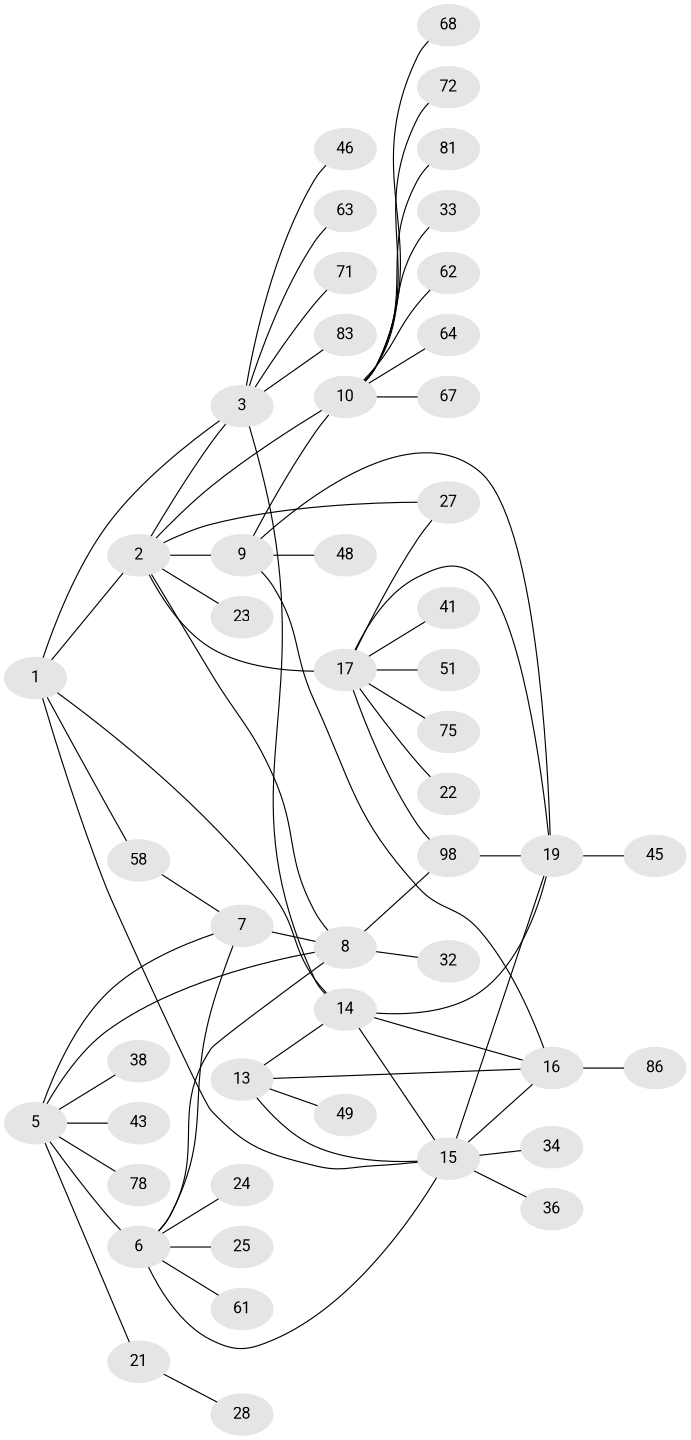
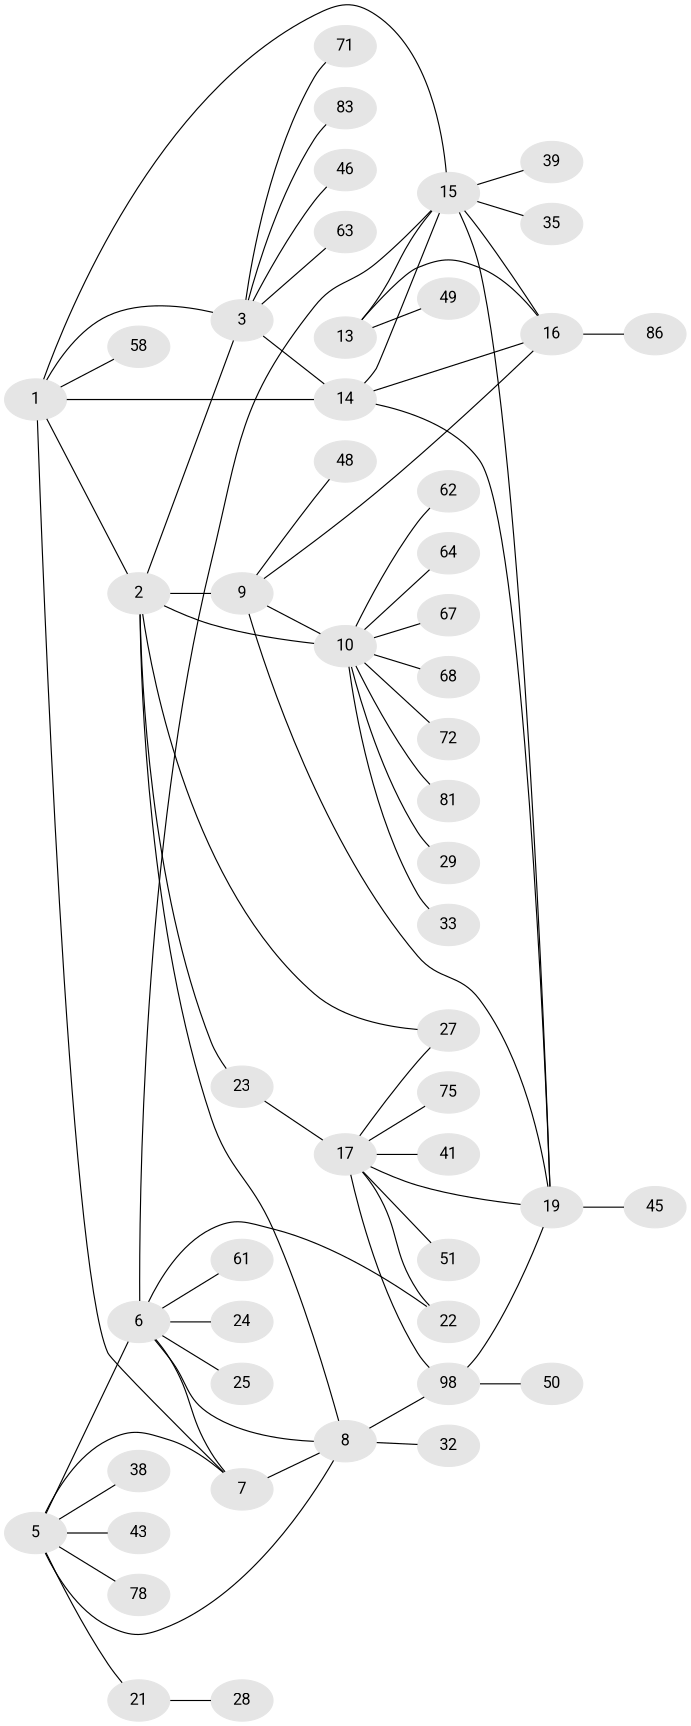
edge "2" -- "17": now "23" -- "17"
node "29": added
edge "58" -- "7": now "1" -- "7"
edge "14" -- "13": removed
node "34": label "34" -> "35"
node "36": label "36" -> "39"
edge "6" -- "22": added
node "50": added
